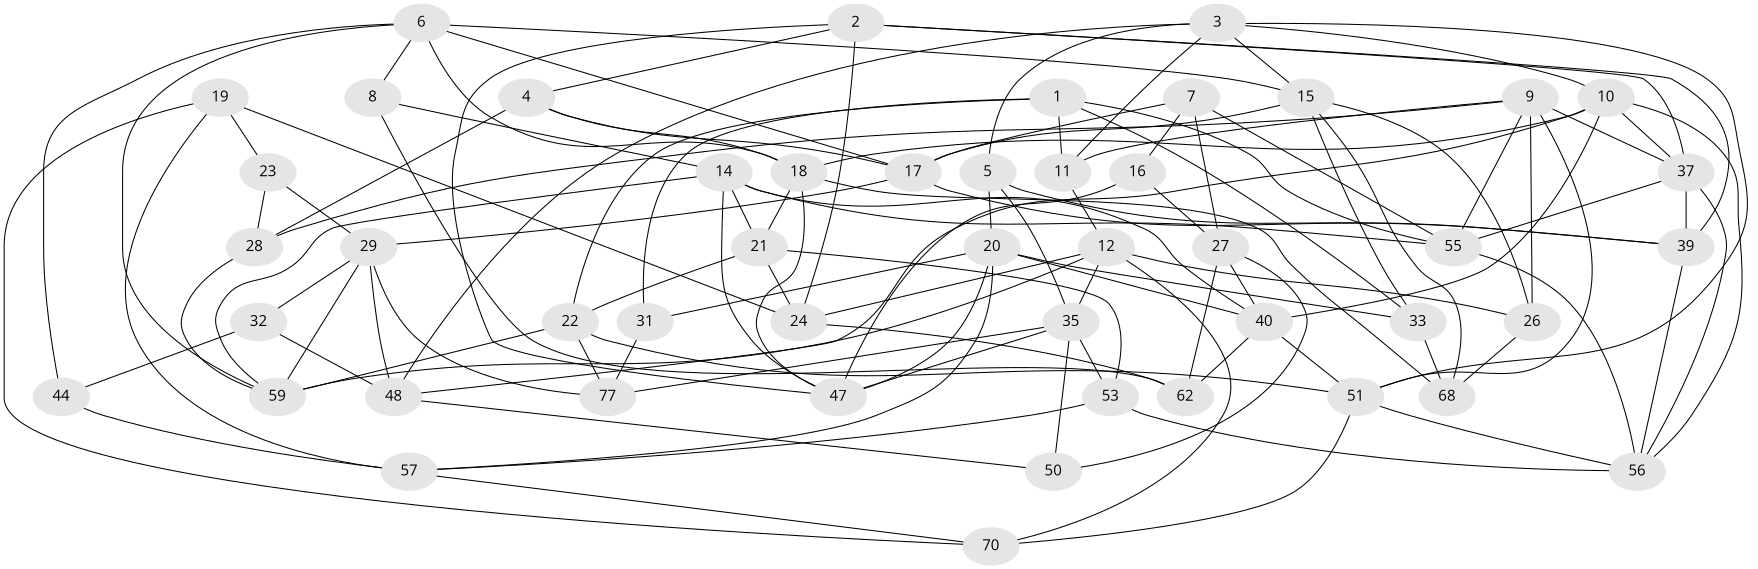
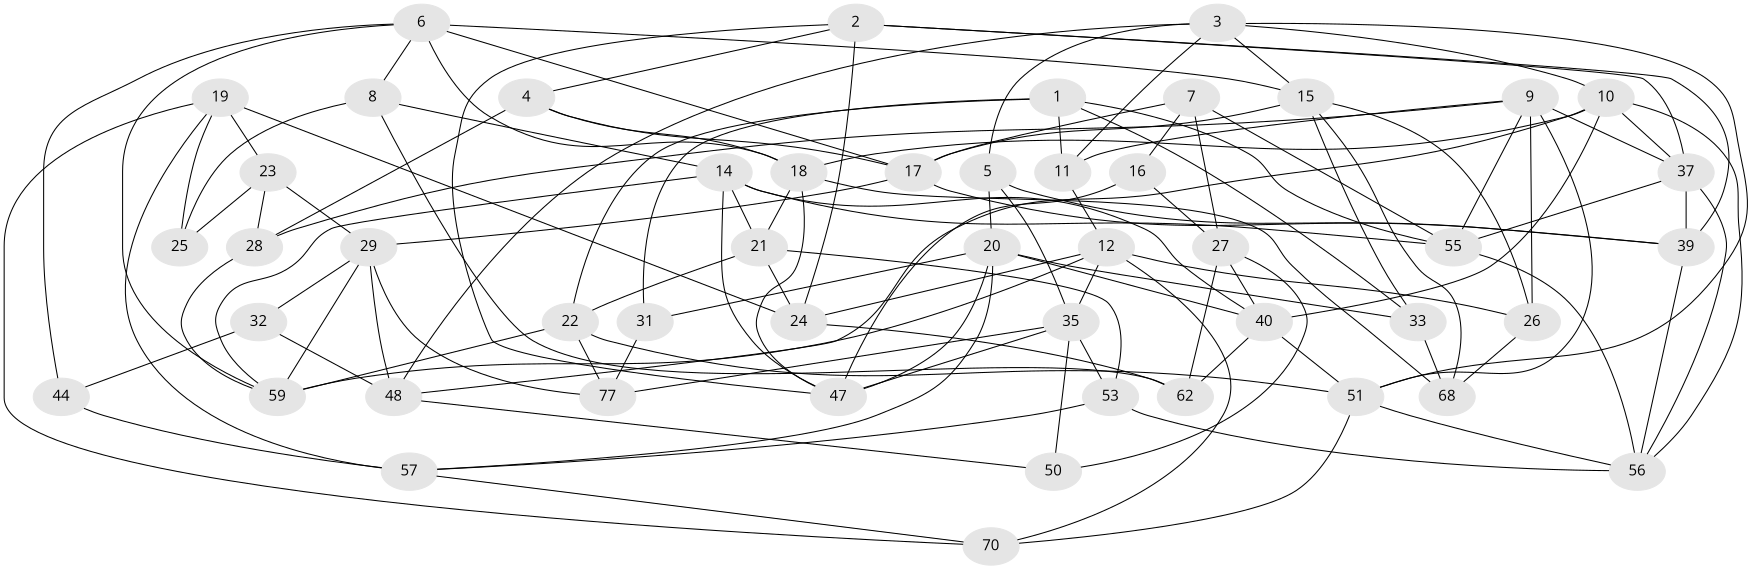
node "25": added
